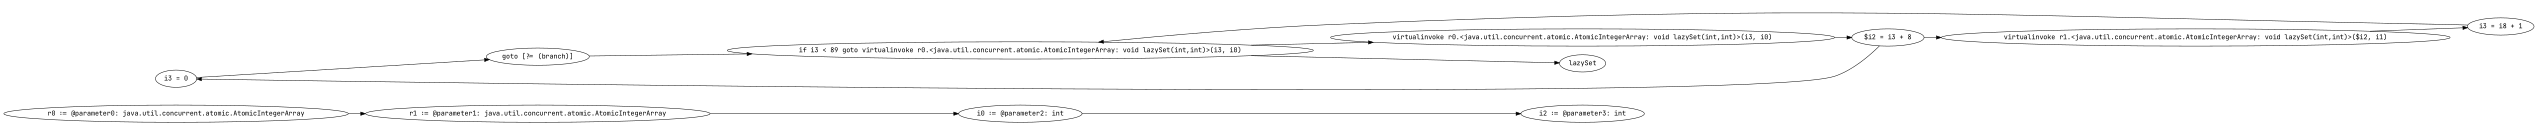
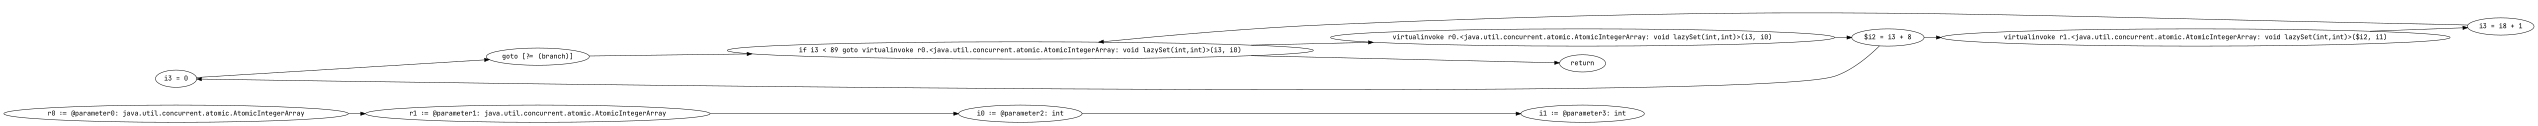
node "lazySet": label "lazySet" -> "return"
node "i2 := @parameter3: int": label "i2 := @parameter3: int" -> "i1 := @parameter3: int"
